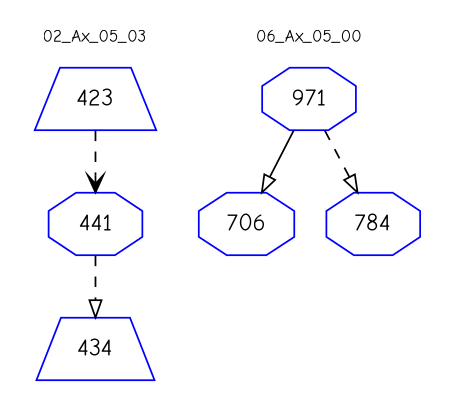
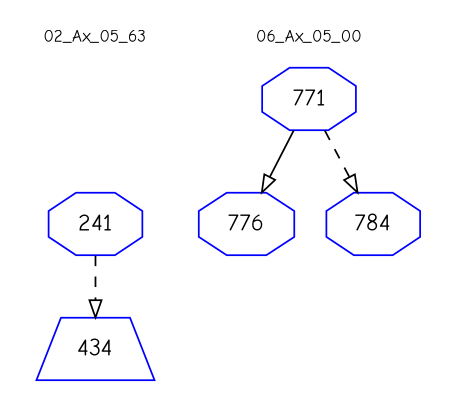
cluster "02_Ax_05_03": label "02_Ax_05_03" -> "02_Ax_05_63"
node "423": removed
node "971": label "971" -> "771"
node "441": label "441" -> "241"
node "706": label "706" -> "776"
